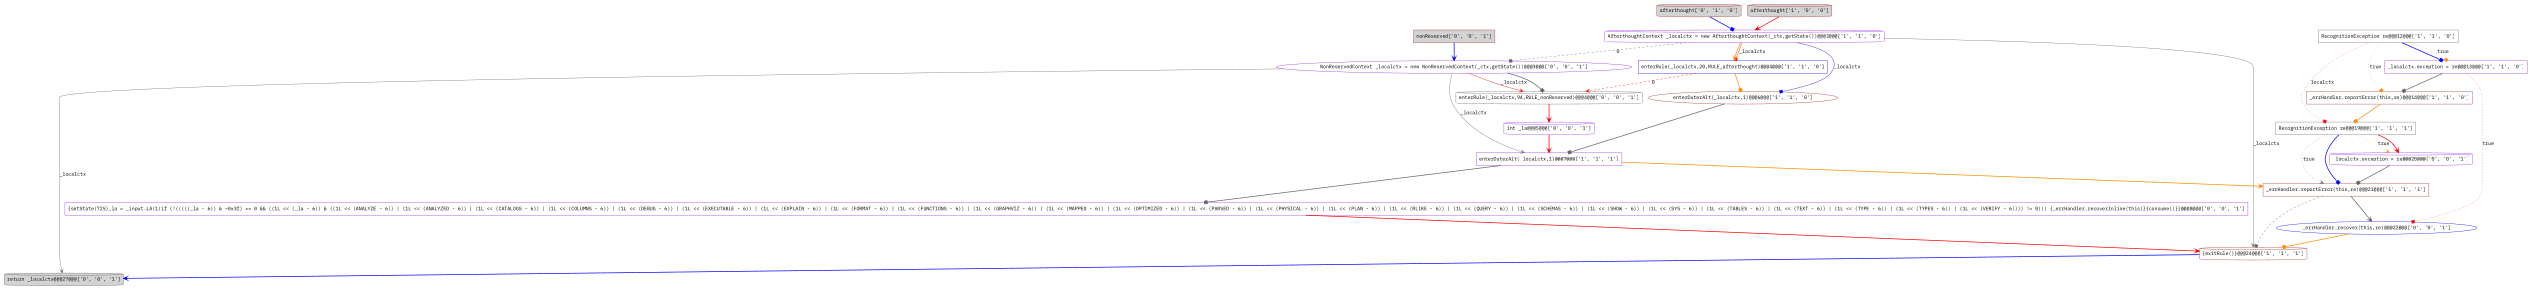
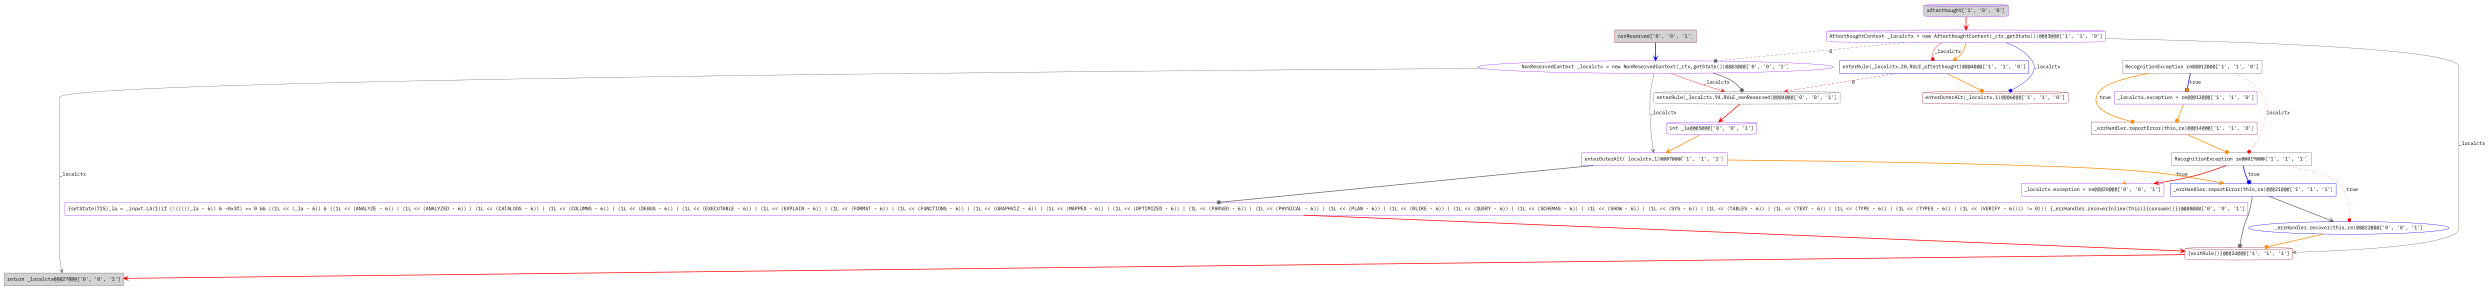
node "afterthought['0', '1', '0']": removed
node "afterthought['1', '0', '0']": color brown -> purple
edge "RecognitionException re@@@12@@@['1', '1', '0']" -> "_errHandler.reportError(this,re)@@@14@@@['1', '1', '0']": style dotted -> bold
edge "_localctx.exception = re@@@13@@@['1', '1', '0']" -> "_errHandler.reportError(this,re)@@@14@@@['1', '1', '0']": color gray40 -> darkorange
node "enterOuterAlt(_localctx,1)@@@6@@@['1', '1', '0']": shape ellipse -> cylinder
edge "enterOuterAlt(_localctx,1)@@@6@@@['1', '1', '0']" -> "enterOuterAlt(_localctx,1)@@@7@@@['1', '1', '1']": removed
edge "int _la@@@5@@@['0', '0', '1']" -> "enterOuterAlt(_localctx,1)@@@7@@@['1', '1', '1']": color red -> darkorange
node "_localctx.exception = re@@@20@@@['0', '0', '1']": shape cylinder -> box
edge "_localctx.exception = re@@@13@@@['1', '1', '0']" -> "_errHandler.recover(this,re)@@@22@@@['0', '0', '1']": now "RecognitionException re@@@19@@@['1', '1', '1']" -> "_errHandler.recover(this,re)@@@22@@@['0', '0', '1']"
edge "_localctx.exception = re@@@20@@@['0', '0', '1']" -> "_errHandler.reportError(this,re)@@@21@@@['1', '1', '1']": removed
node "_errHandler.reportError(this,re)@@@21@@@['1', '1', '1']": color brown -> blue
edge "_errHandler.reportError(this,re)@@@21@@@['1', '1', '1']" -> "{exitRule()}@@@24@@@['1', '1', '1']": style dashed -> bold
edge "{exitRule()}@@@24@@@['1', '1', '1']" -> "return _localctx@@@27@@@['0', '0', '1']": color blue -> red
node "return _localctx@@@27@@@['0', '0', '1']": shape cylinder -> box
